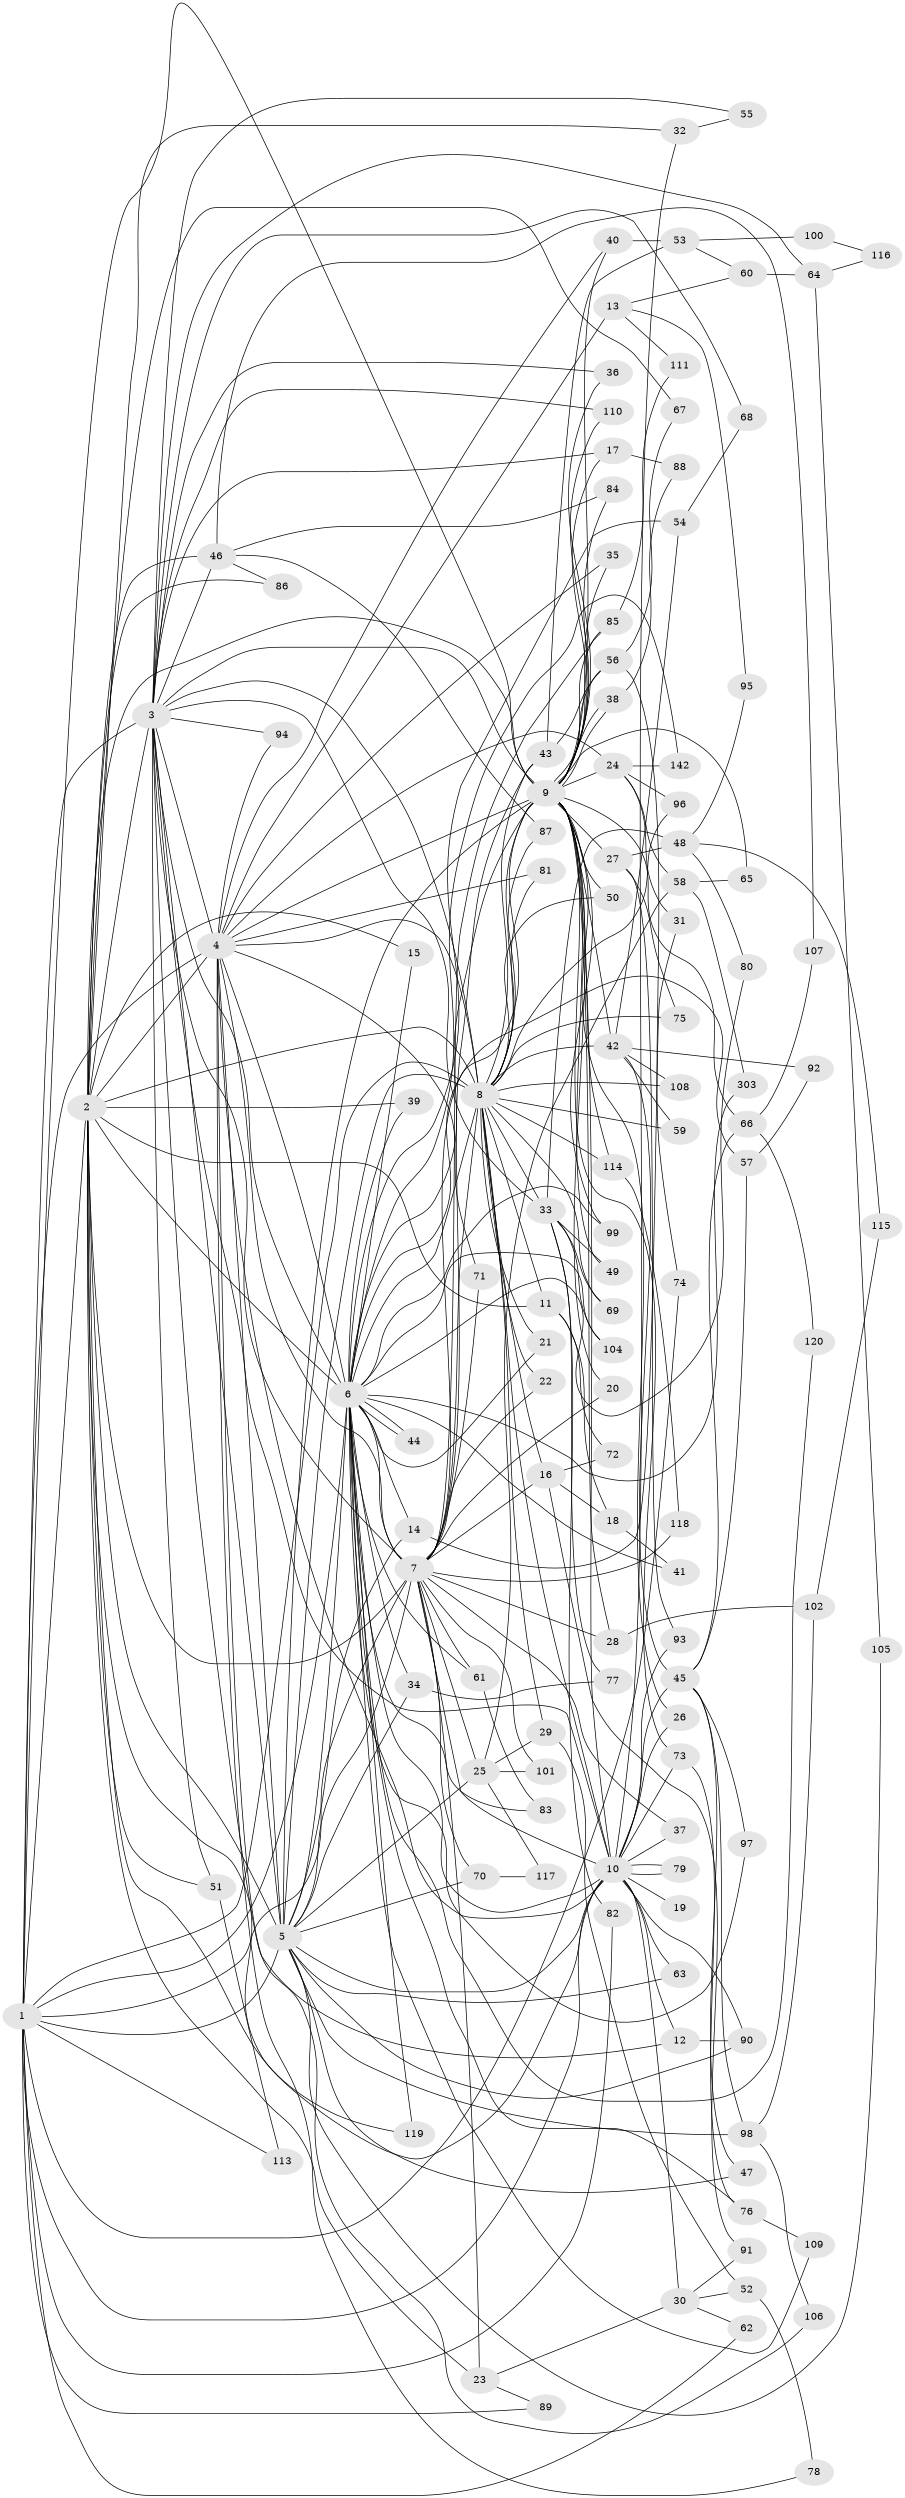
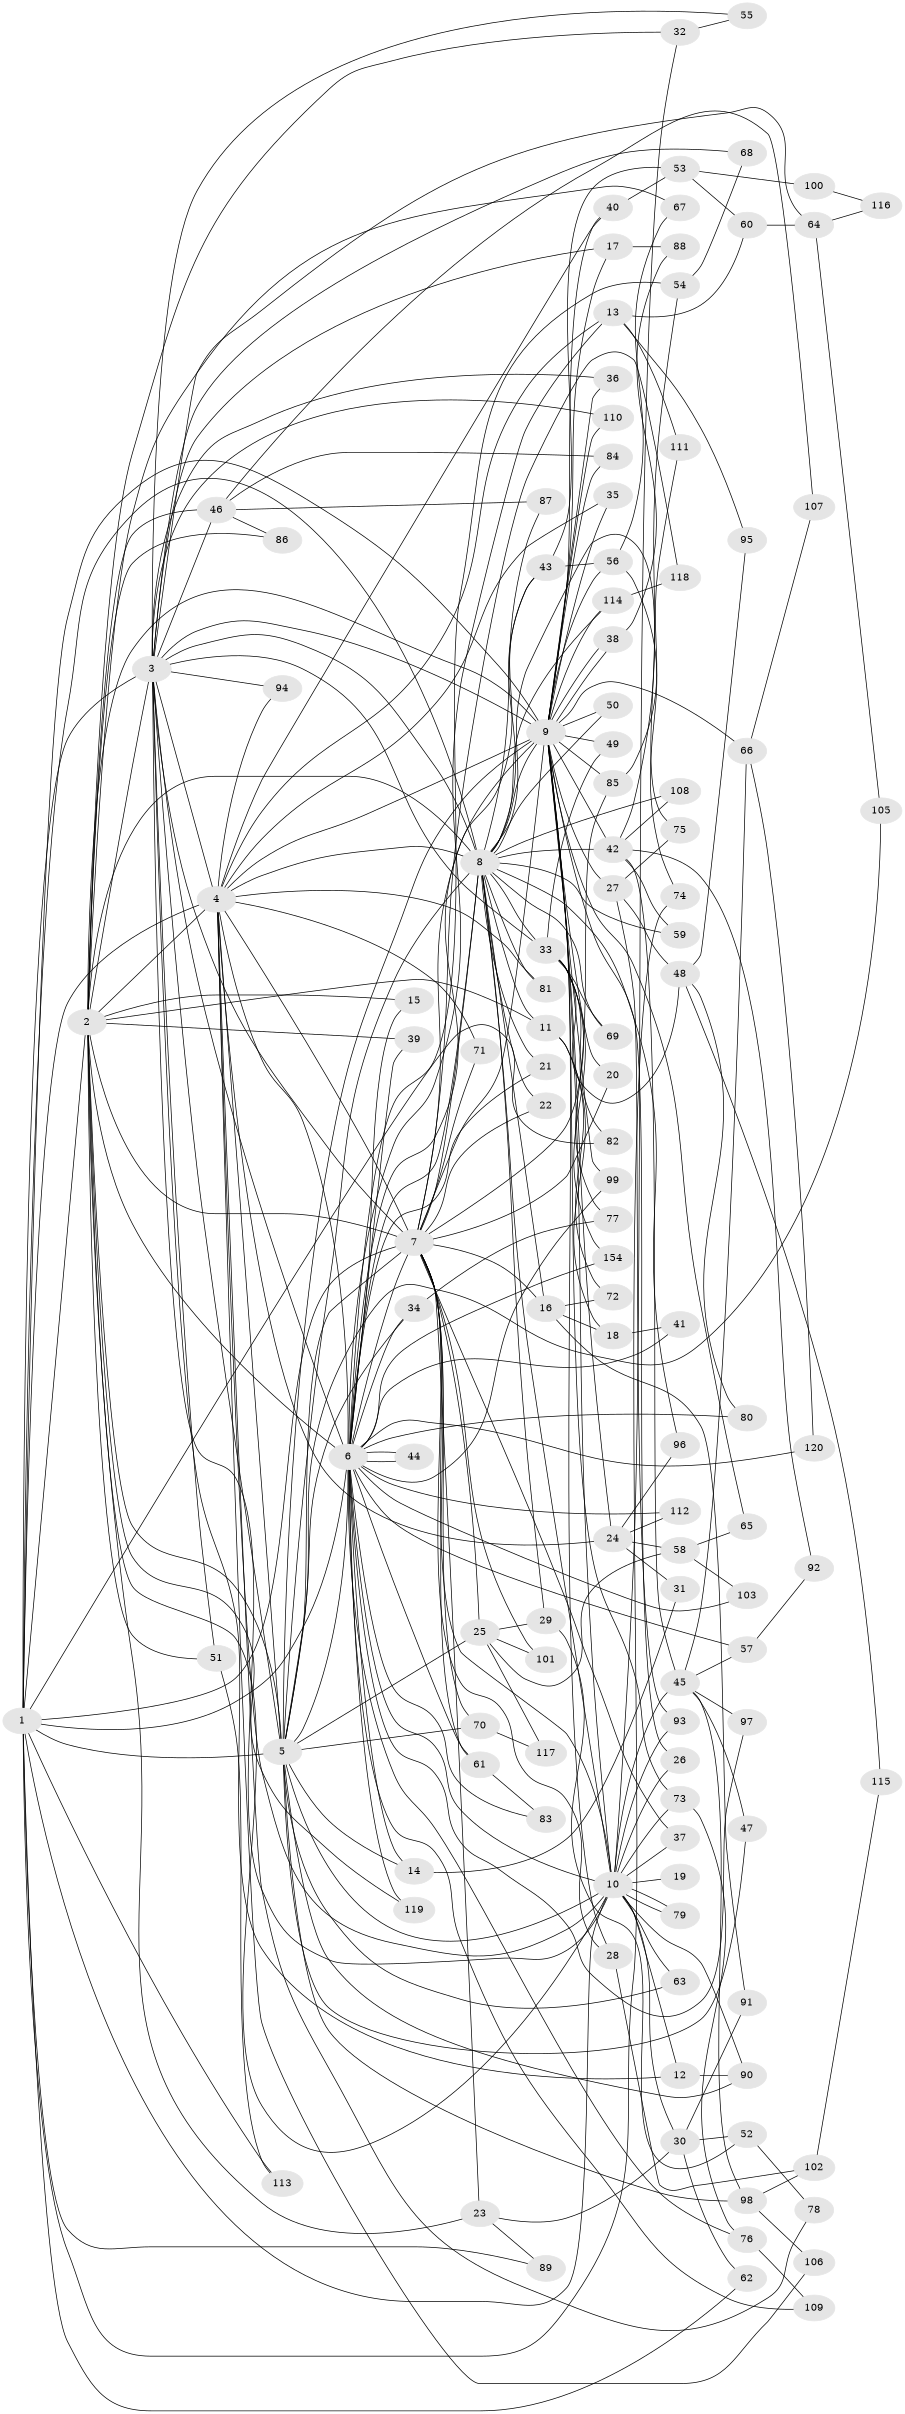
node "142": label "142" -> "112"
edge "13" -- "6": added
node "303": label "303" -> "103"
node "104": label "104" -> "154"
